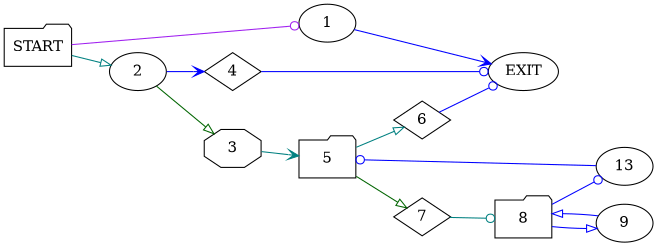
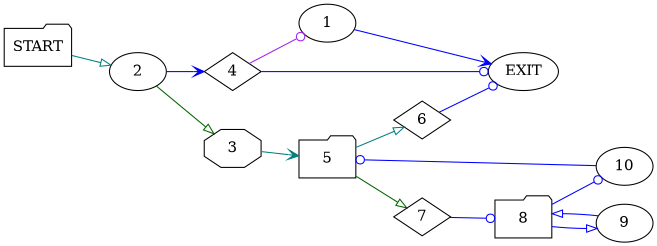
edge "START" -> "1": now "4" -> "1"
node "13": label "13" -> "10"
edge "7" -> "8": color teal -> blue
